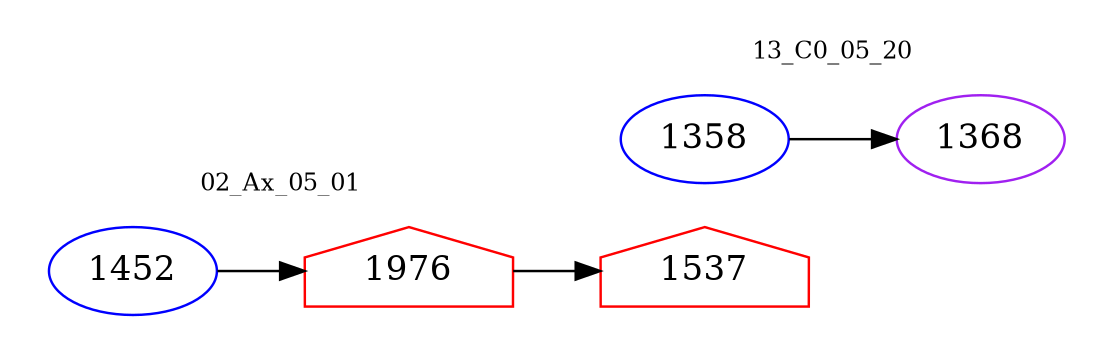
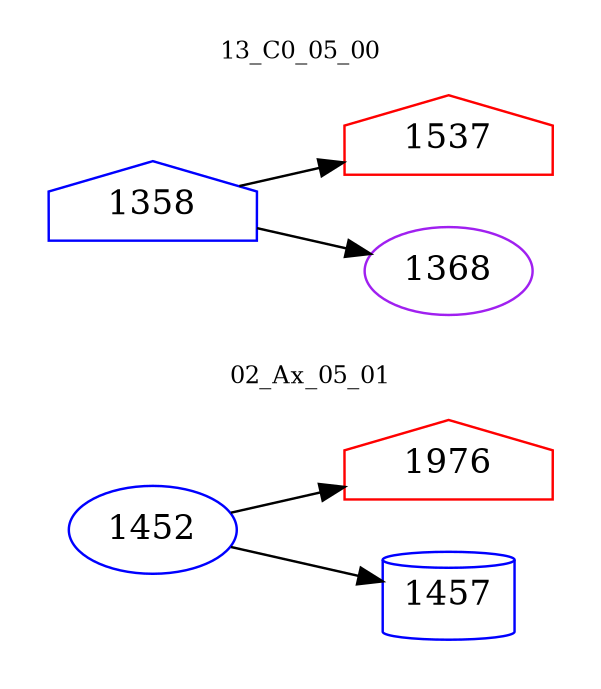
cluster "13_C0_05_20": label "13_C0_05_20" -> "13_C0_05_00"
node "1358": shape ellipse -> house
edge "1976" -> "1537": now "1358" -> "1537"
node "1457": added
